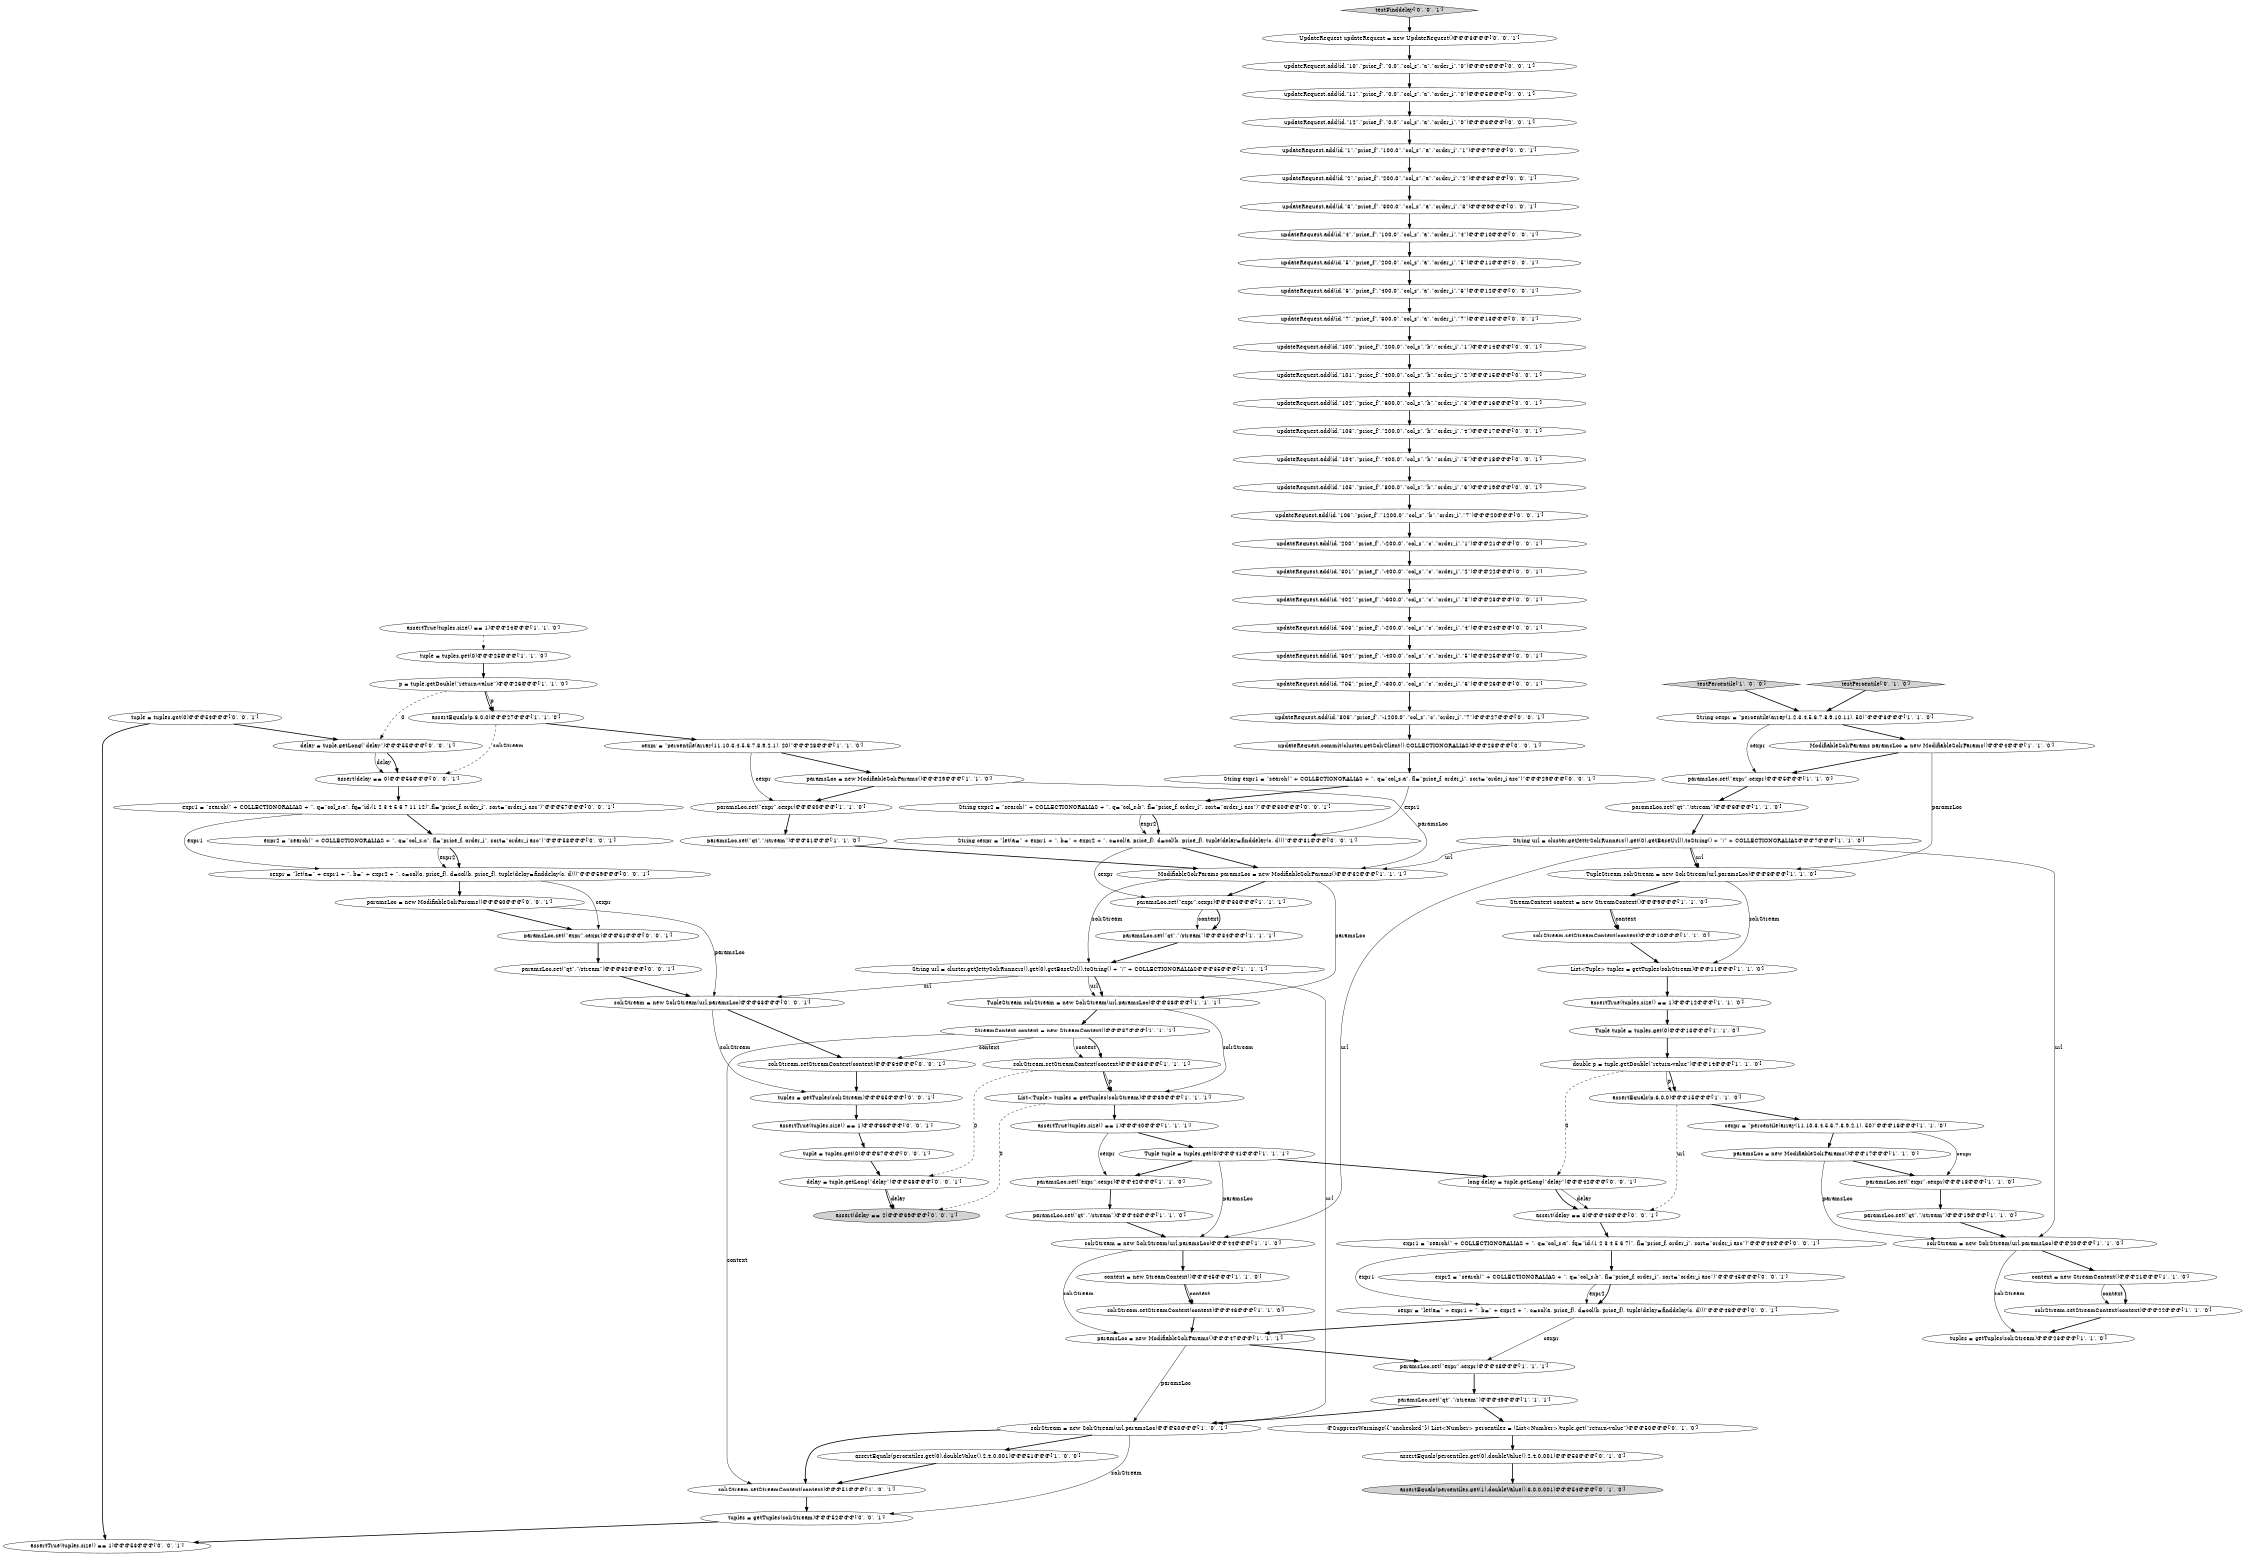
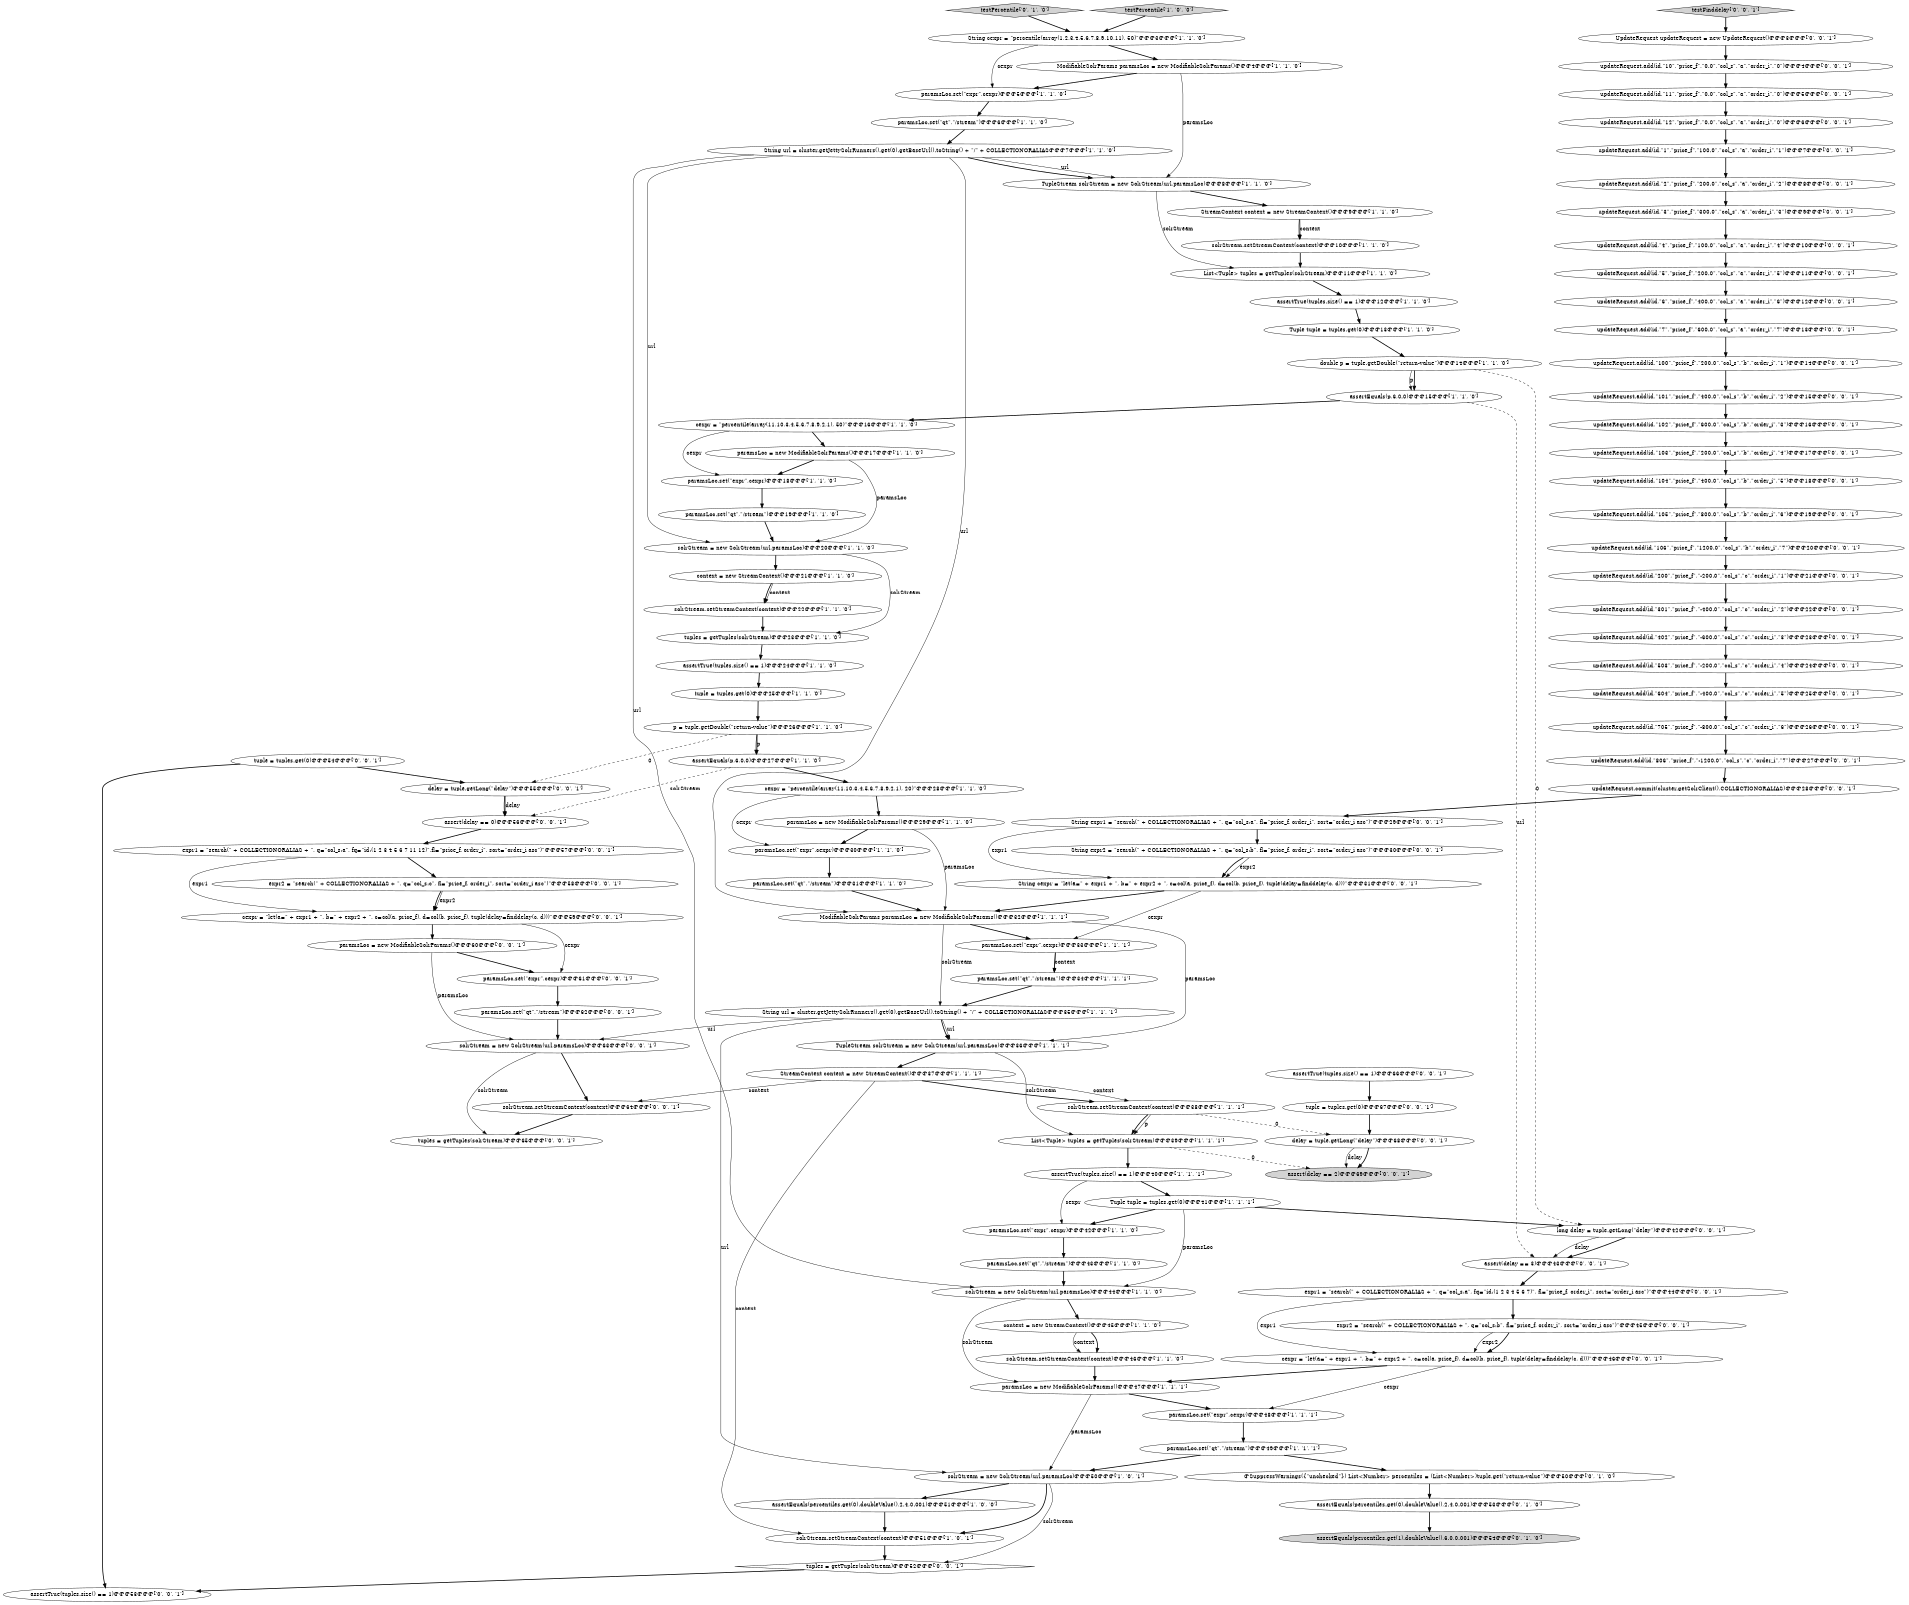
edge "assertTrue(tuples.size() == 1)@@@24@@@['1', '1', '0']" -> "tuple = tuples.get(0)@@@25@@@['1', '1', '0']": style dashed -> bold
edge "tuples = getTuples(solrStream)@@@23@@@['1', '1', '0']" -> "assertTrue(tuples.size() == 1)@@@24@@@['1', '1', '0']": added
edge "tuples = getTuples(solrStream)@@@65@@@['0', '0', '1']" -> "assertTrue(tuples.size() == 1)@@@66@@@['0', '0', '1']": removed
node "tuples = getTuples(solrStream)@@@52@@@['0', '0', '1']": shape ellipse -> diamond
